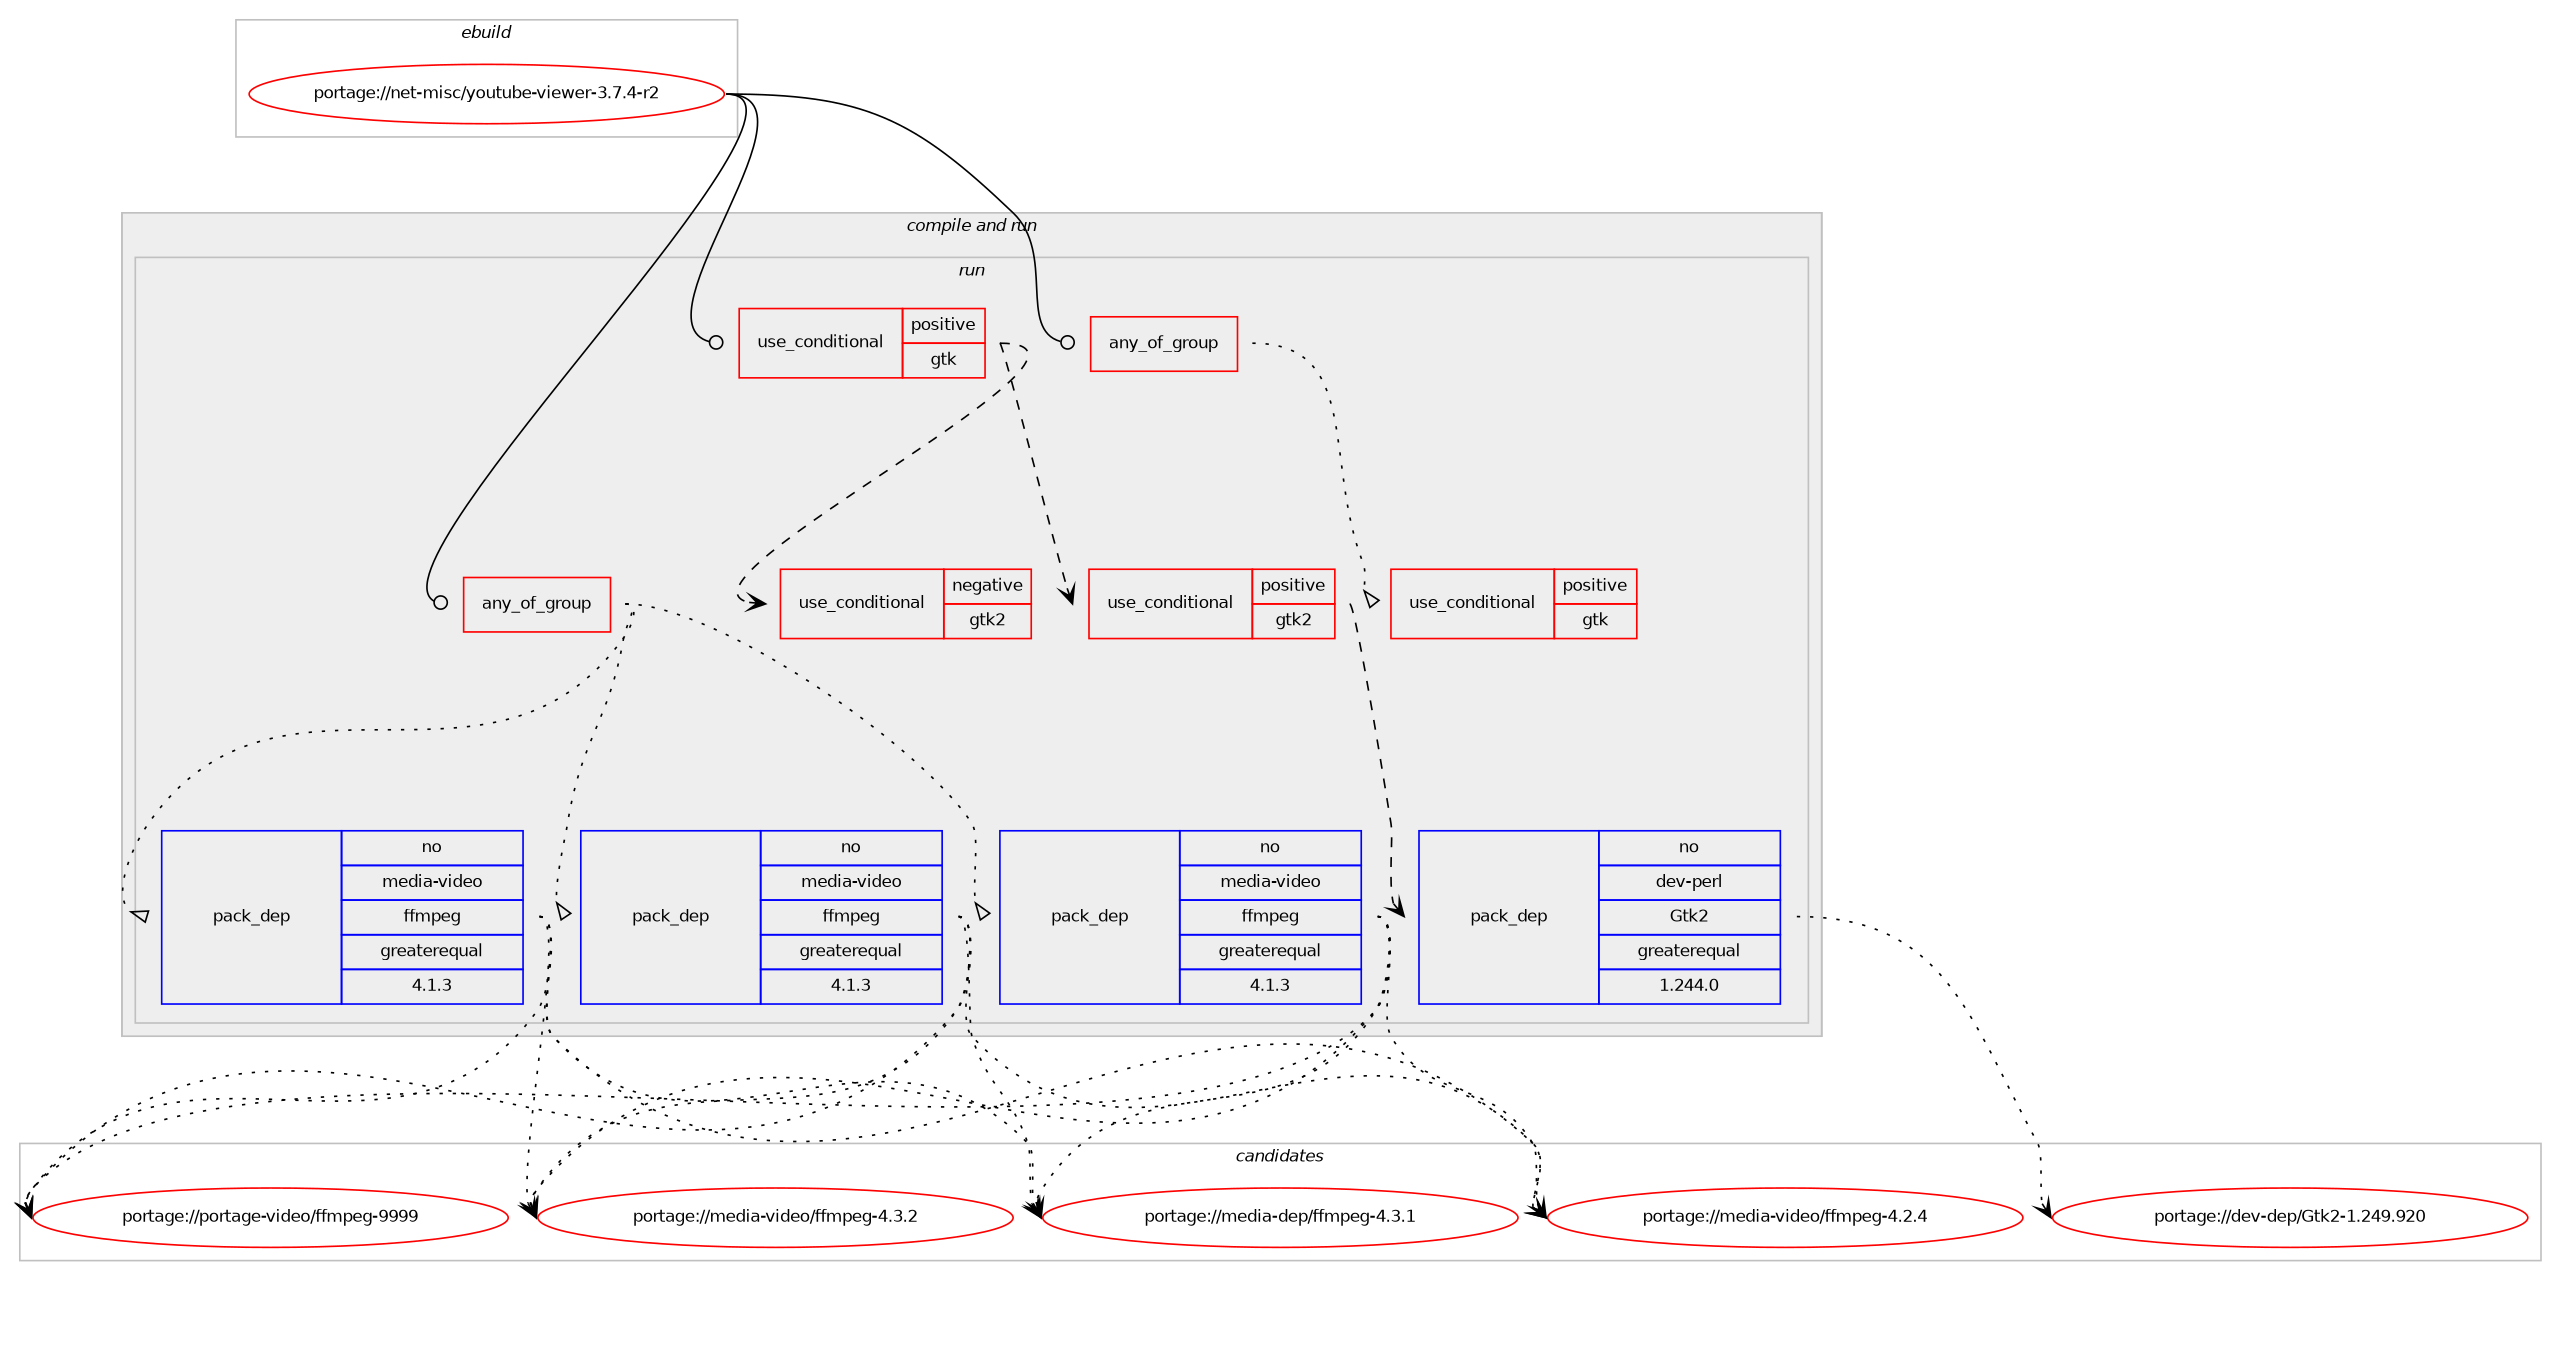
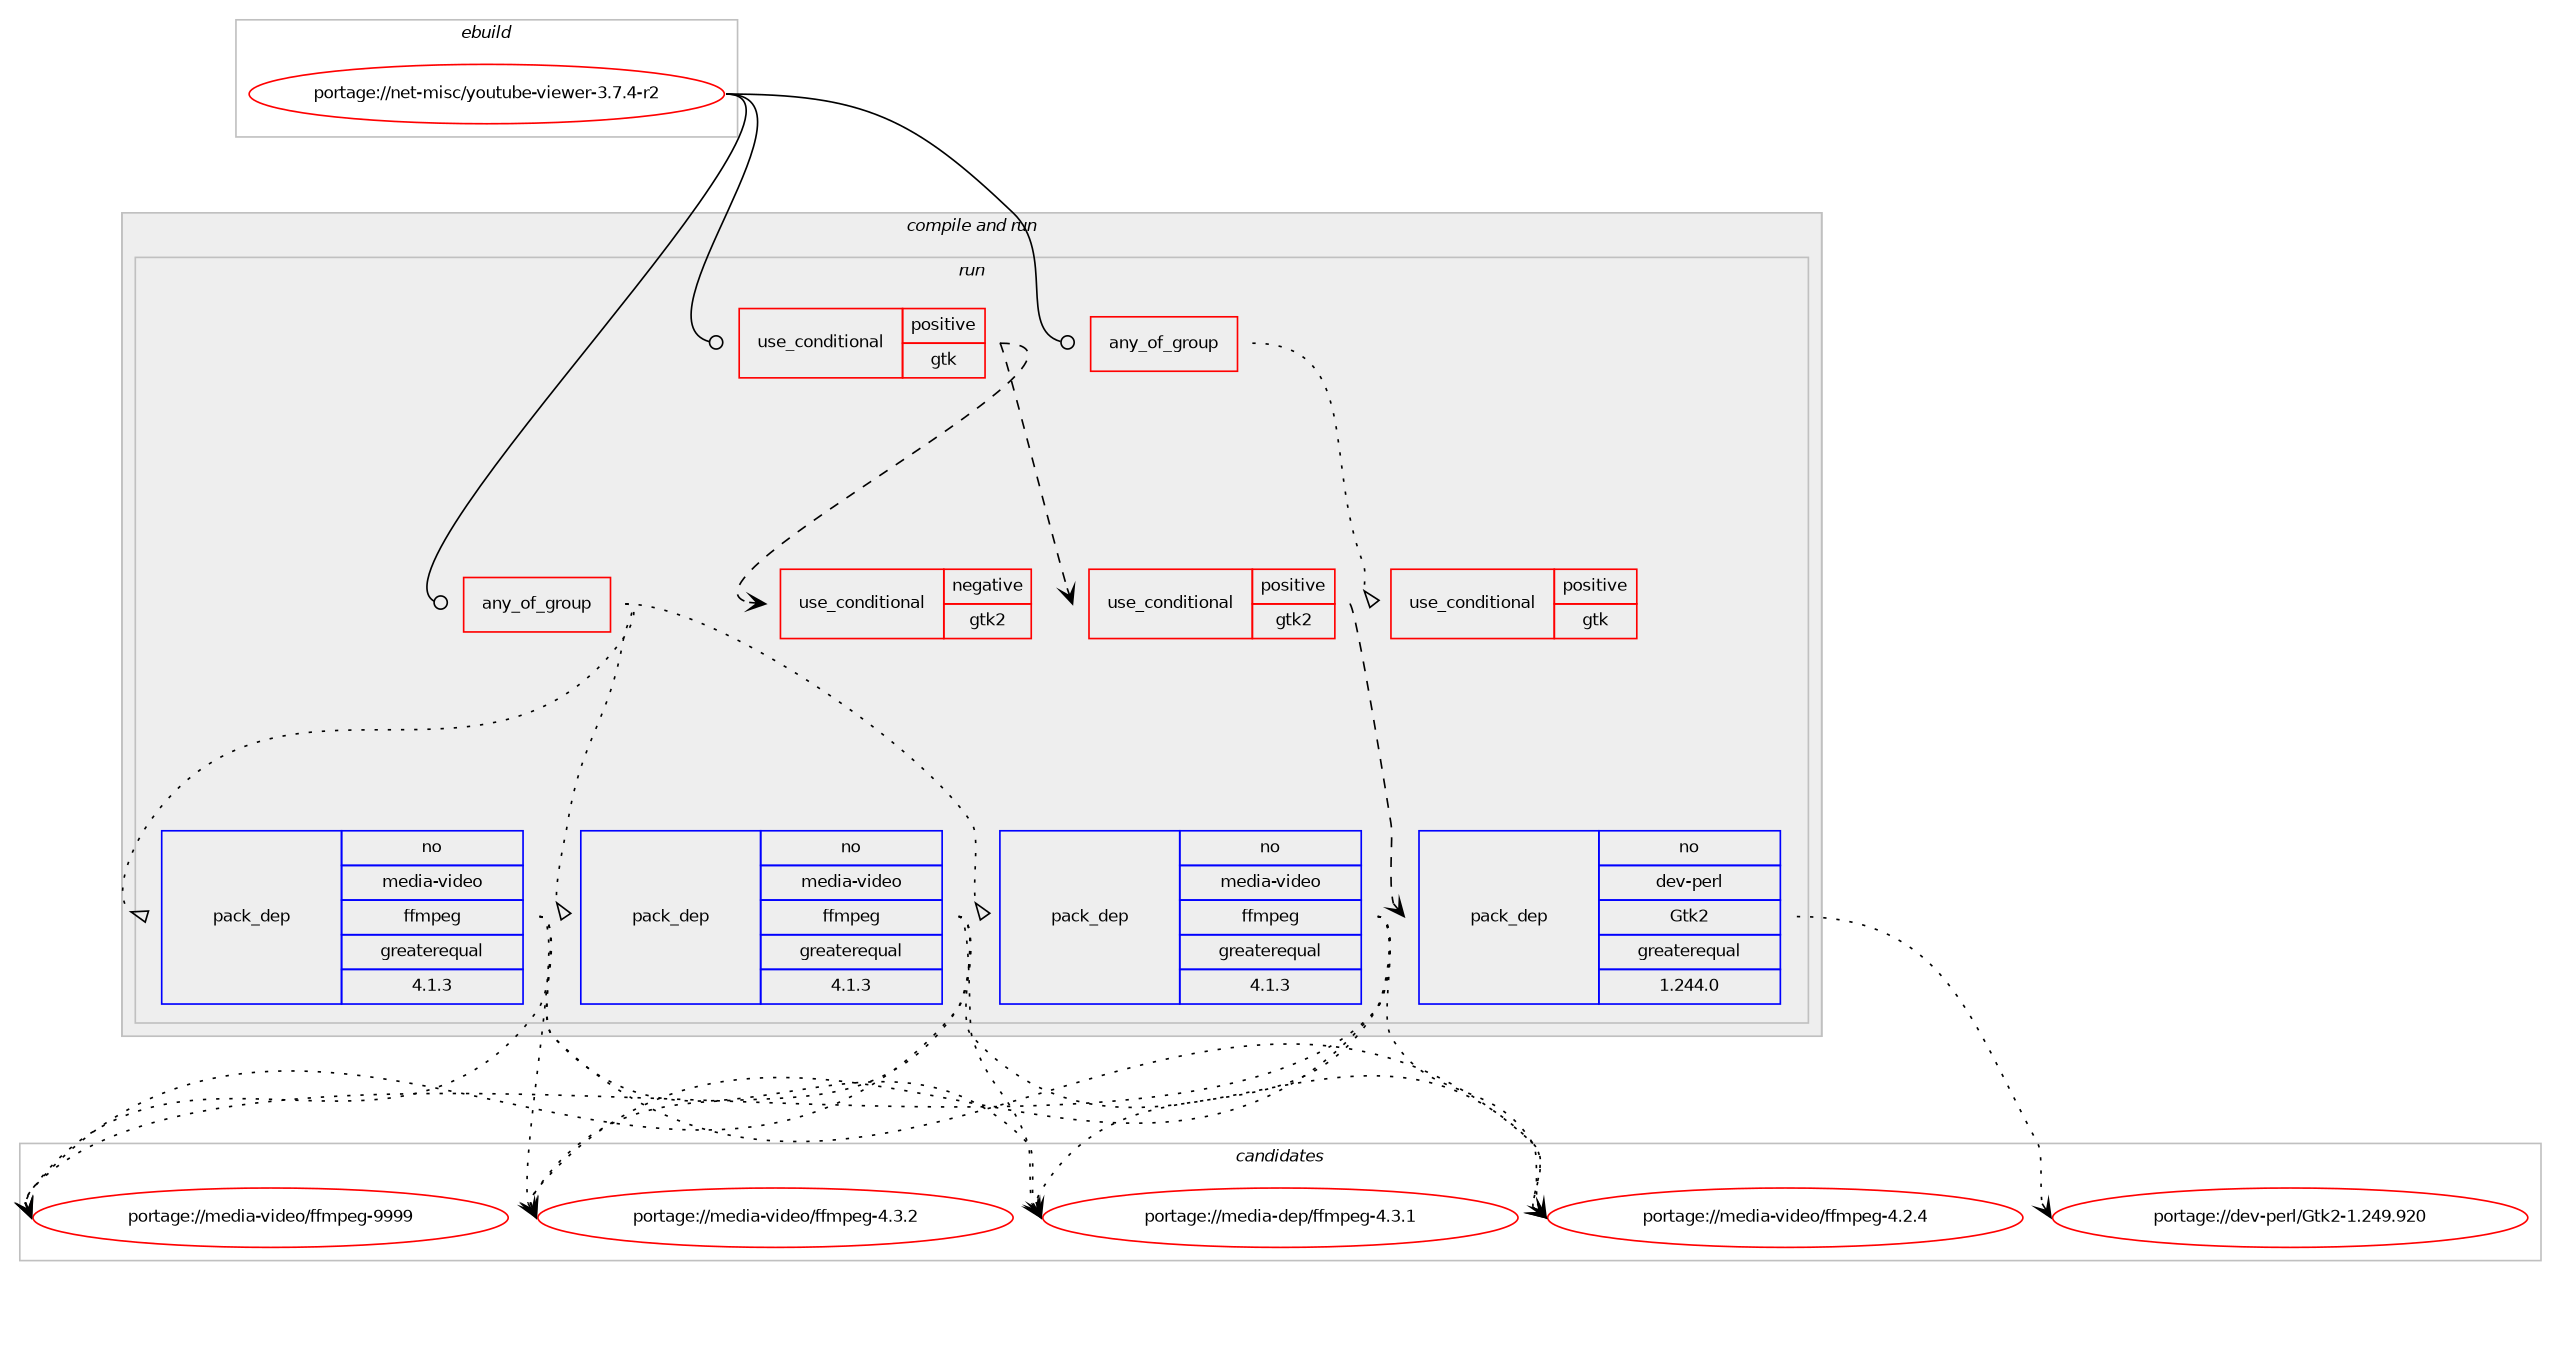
node "portage://portage-video/ffmpeg-9999": label "portage://portage-video/ffmpeg-9999" -> "portage://media-video/ffmpeg-9999"
node "portage://dev-dep/Gtk2-1.249.920": label "portage://dev-dep/Gtk2-1.249.920" -> "portage://dev-perl/Gtk2-1.249.920"
